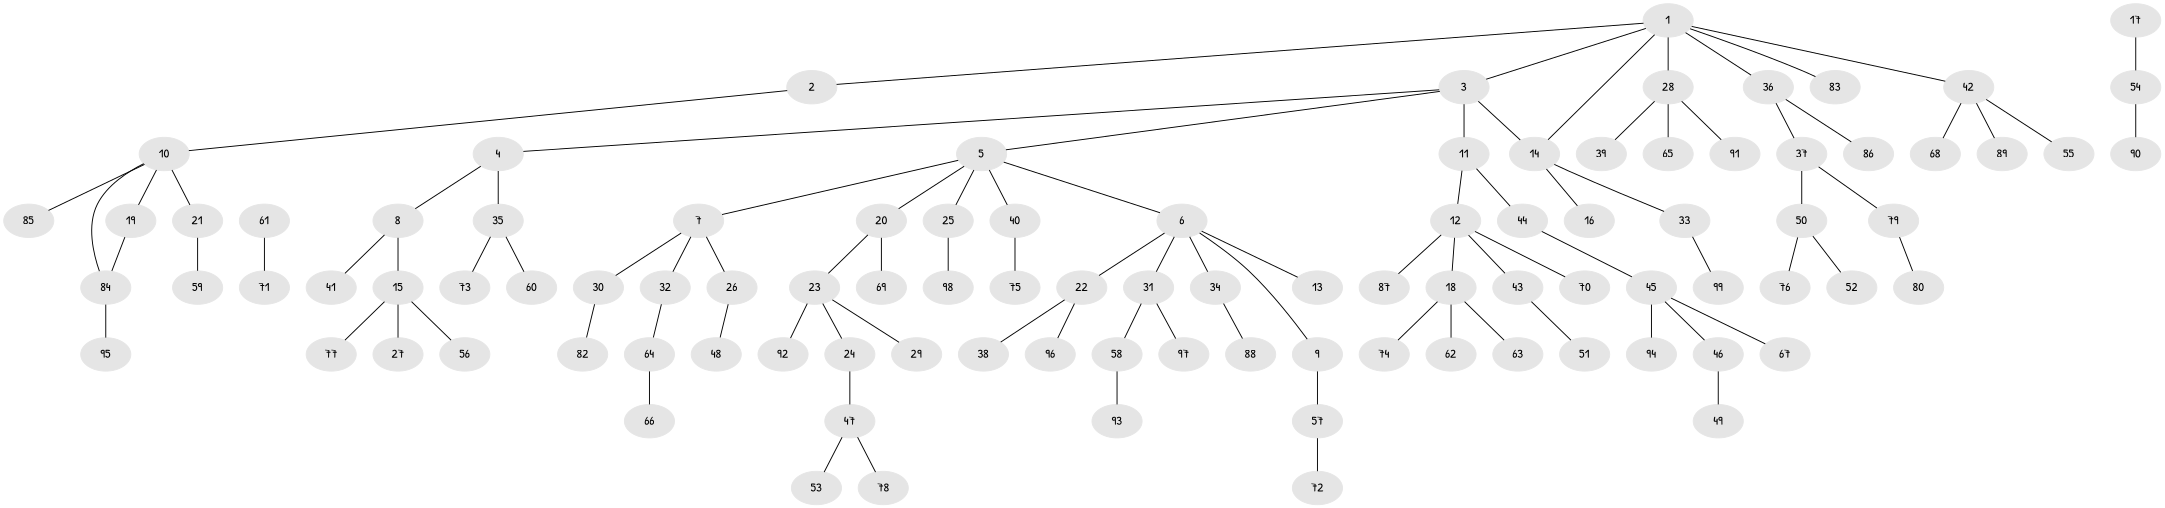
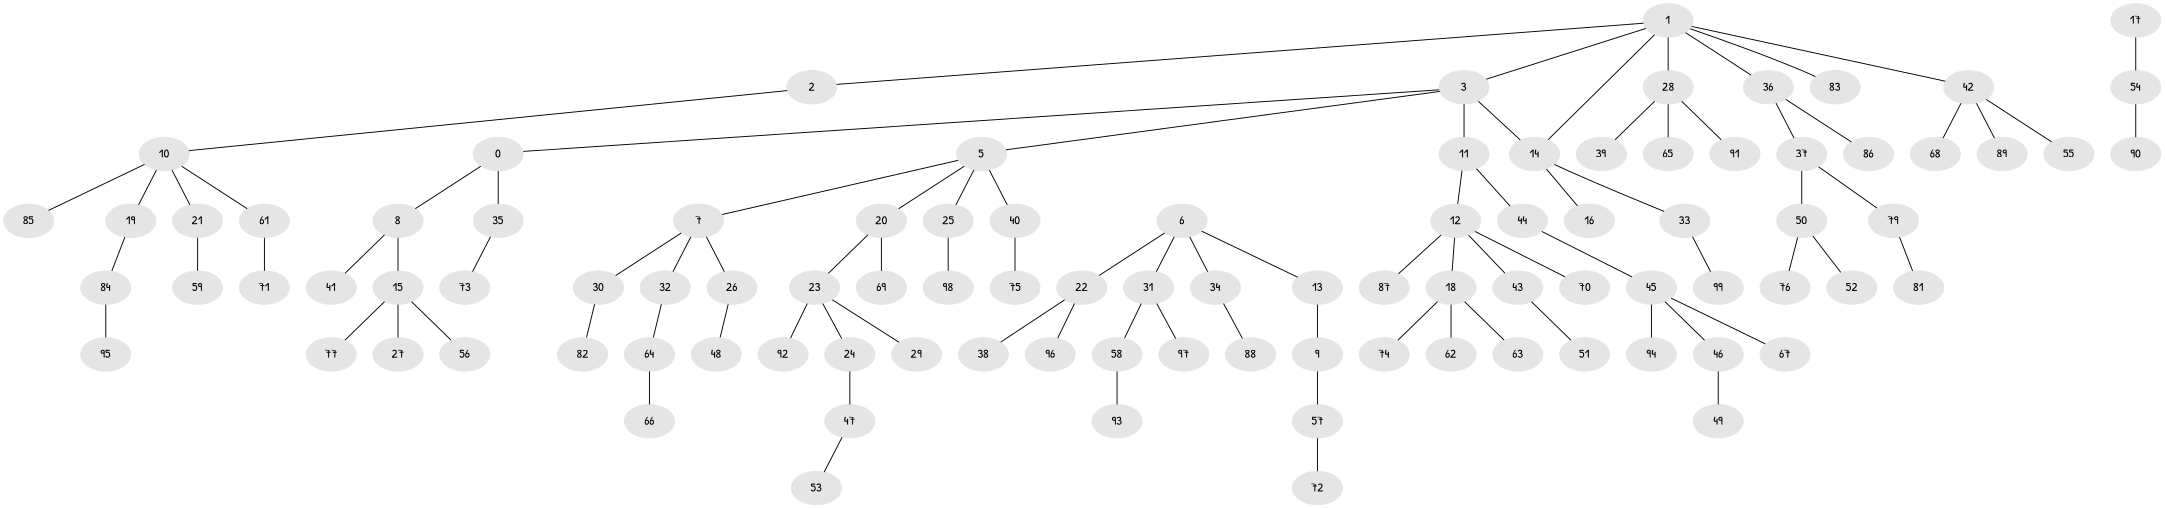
node "4": label "4" -> "0"
edge "5" -- "6": removed
edge "10" -- "84": now "10" -- "61"
edge "6" -- "9": now "13" -- "9"
node "60": removed
node "80": label "80" -> "81"
node "78": removed
